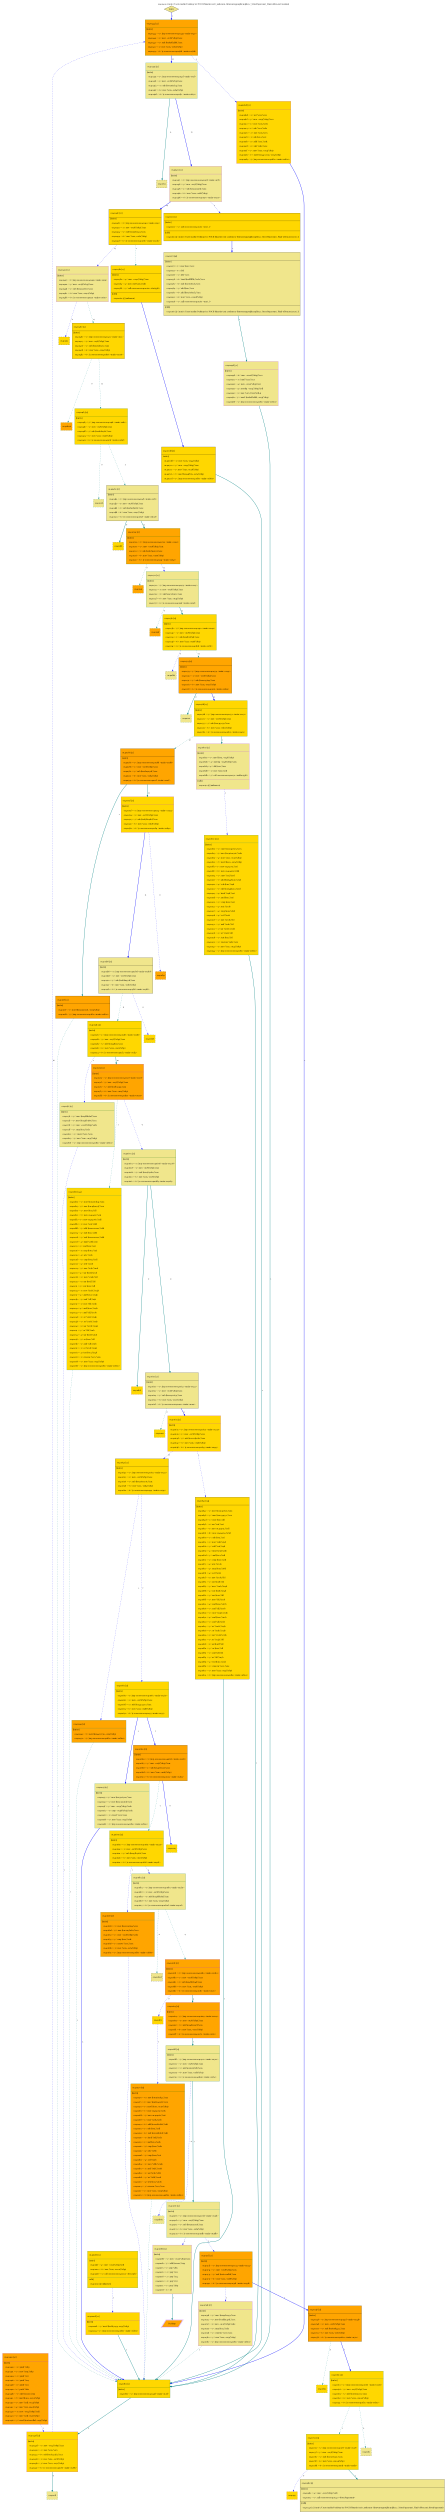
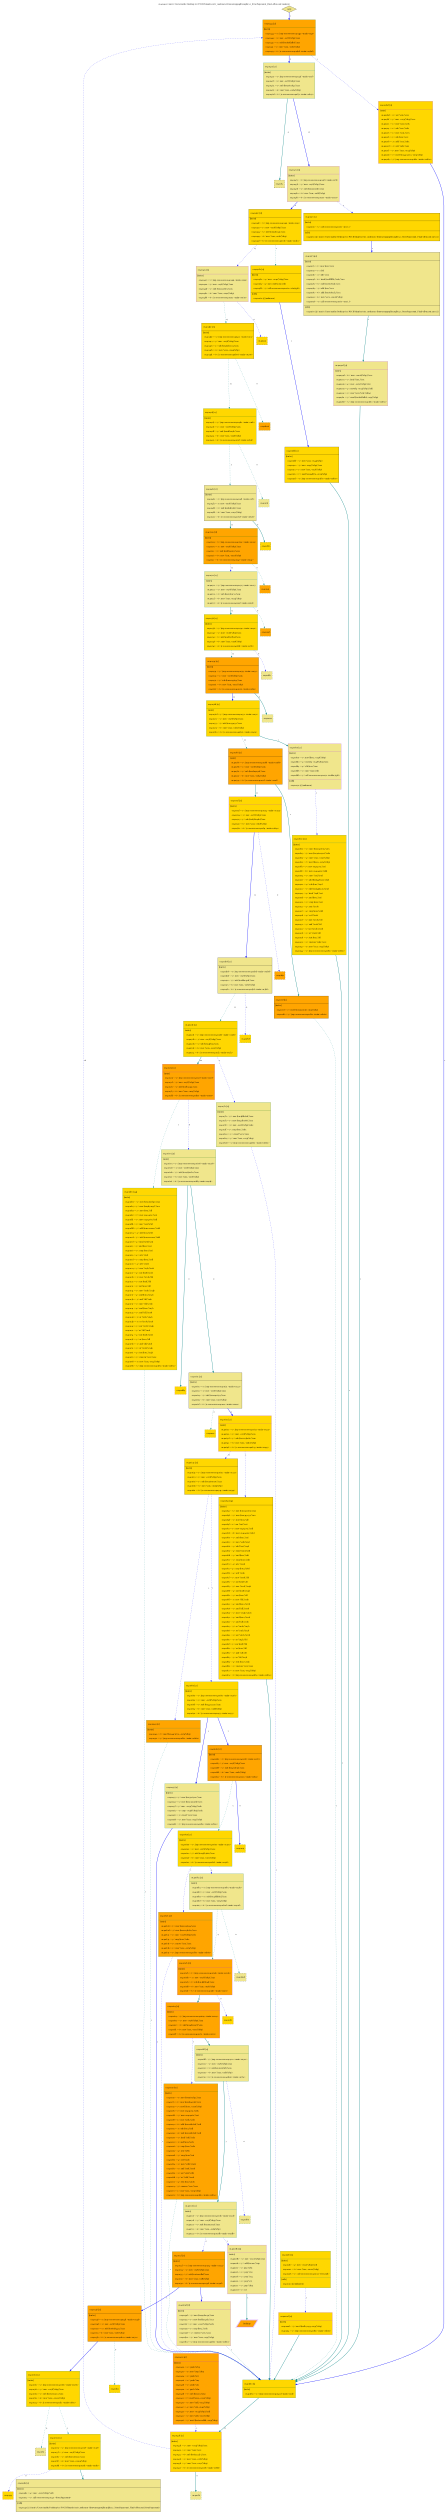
edge "0x401d7c" -> "0x401e70 [95]": now "0x4016e4 [25]" -> "0x401e70 [95]"
edge "0x40172f [25]" -> "0x40179d [27]": style dashed -> bold
